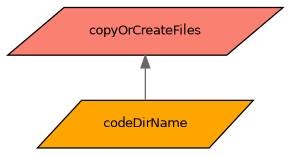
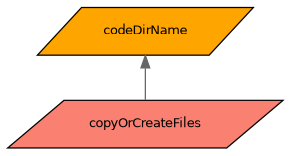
edge "codeDirName" -> "copyOrCreateFiles": reversed
